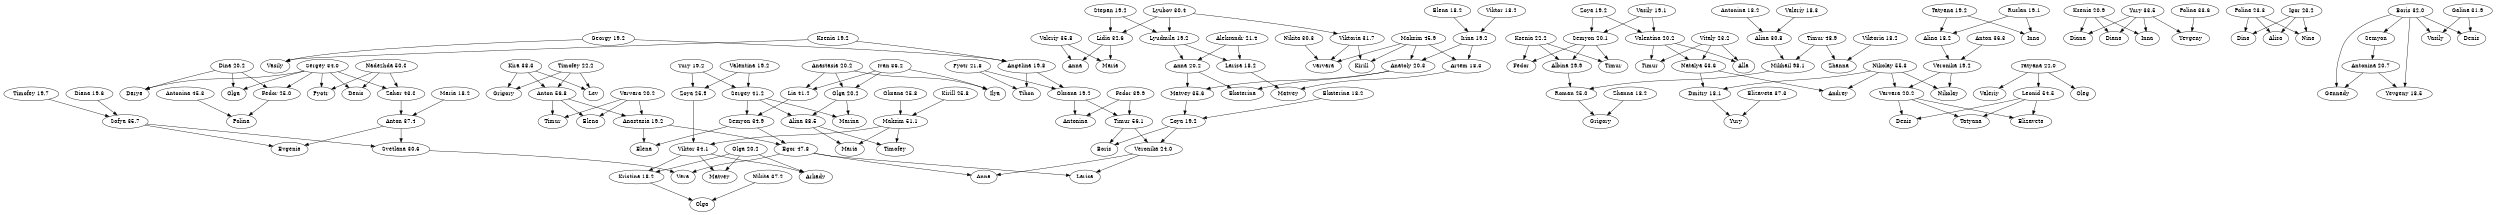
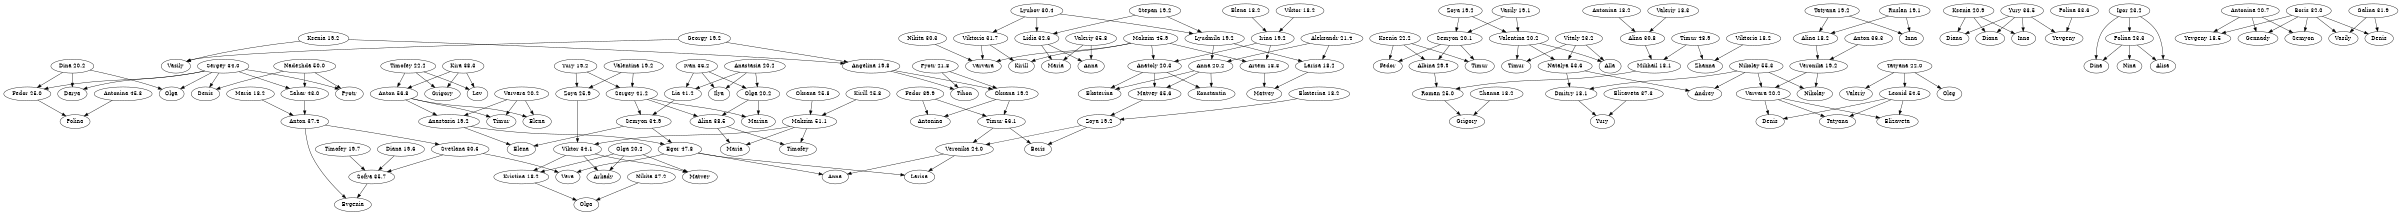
edge "Igor 23.2" -> "Nina": now "Igor 23.2" -> "Polina 23.3"
edge "Semyon" -> "Antonina 20.7": reversed
node "Mikhail 98.1": label "Mikhail 98.1" -> "Mikhail 18.1"
node "Konstantin": added
edge "Sofya 35.7" -> "Svetlana 30.6": reversed
